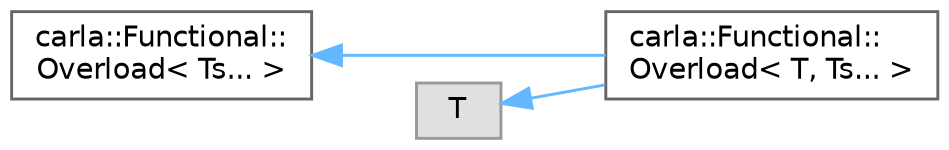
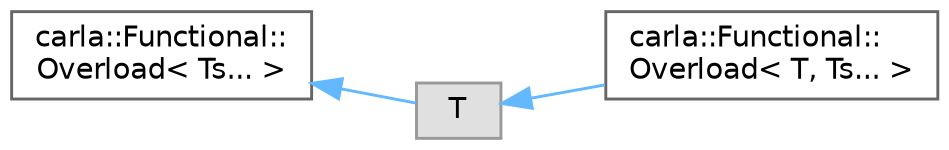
edge "carla::Functional:: Overload< T, Ts... >" -> "carla::Functional:: Overload< Ts... >": now "T" -> "carla::Functional:: Overload< Ts... >"
